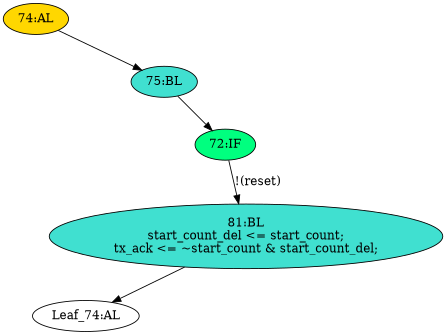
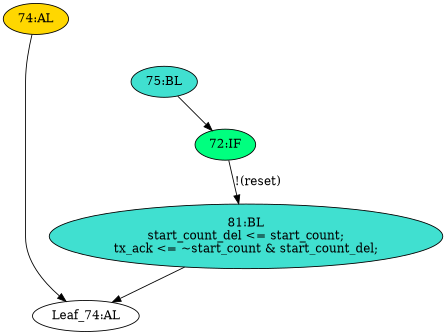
edge "74:AL" -> "75:BL": now "74:AL" -> "Leaf_74:AL"
